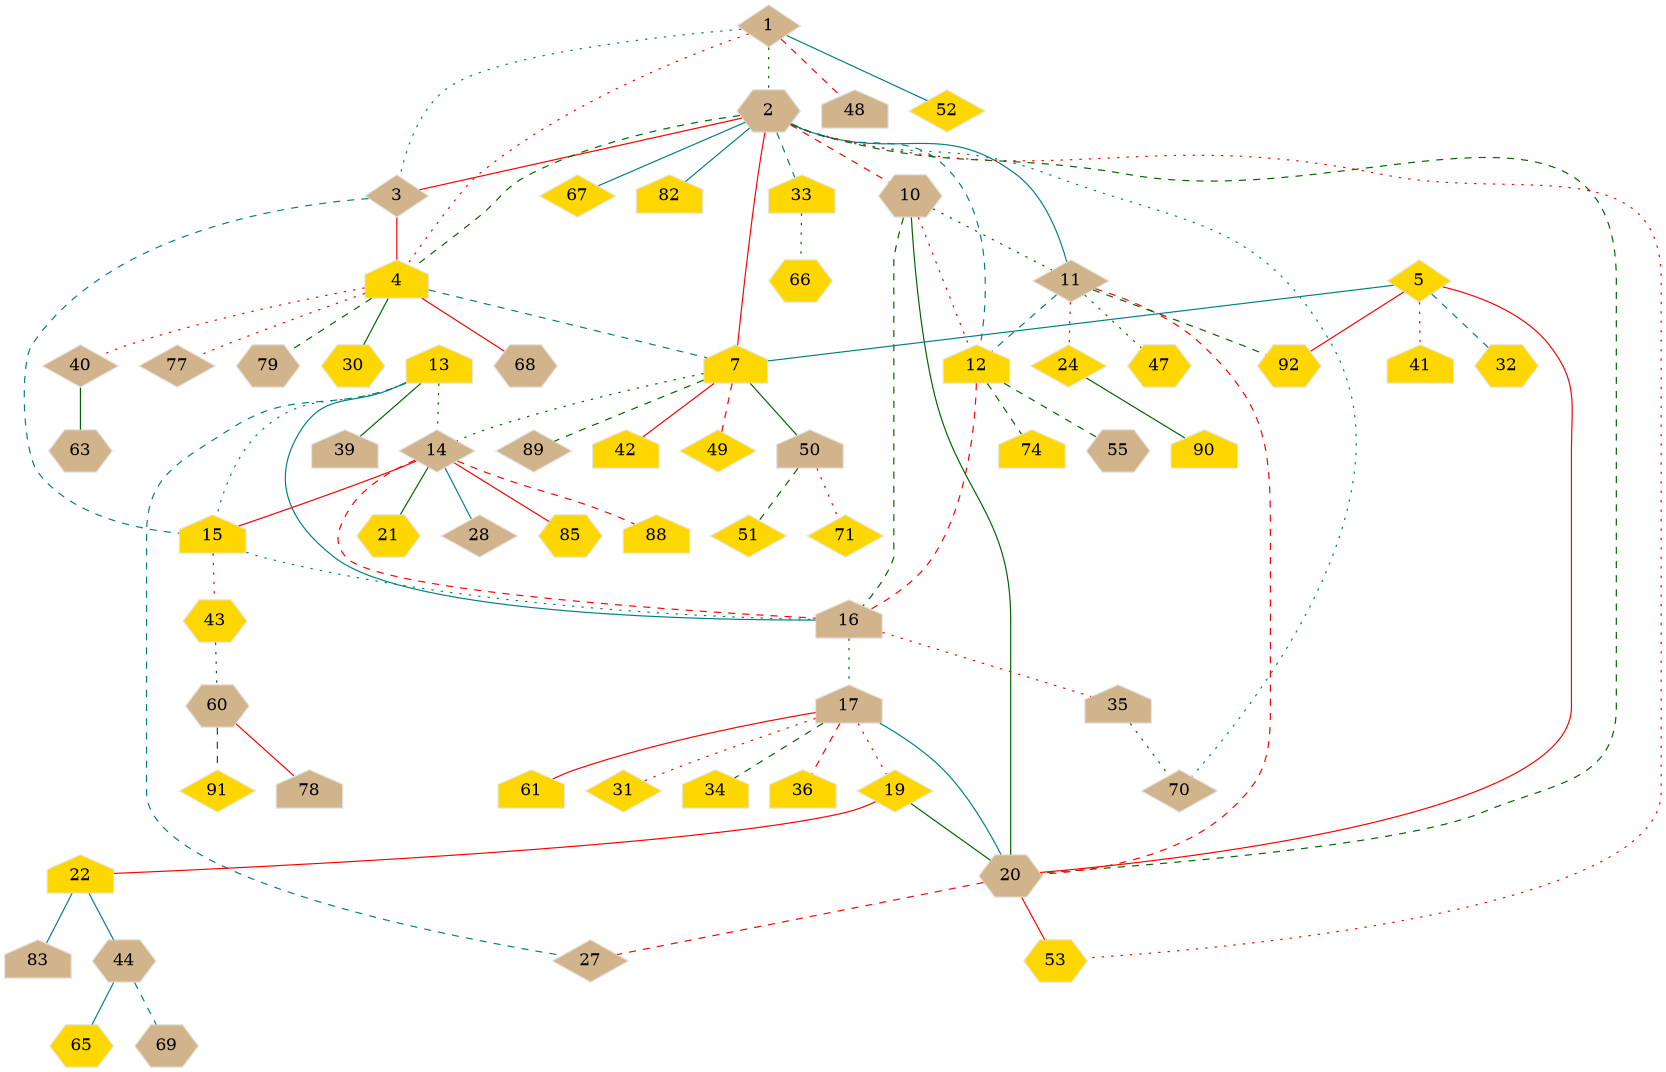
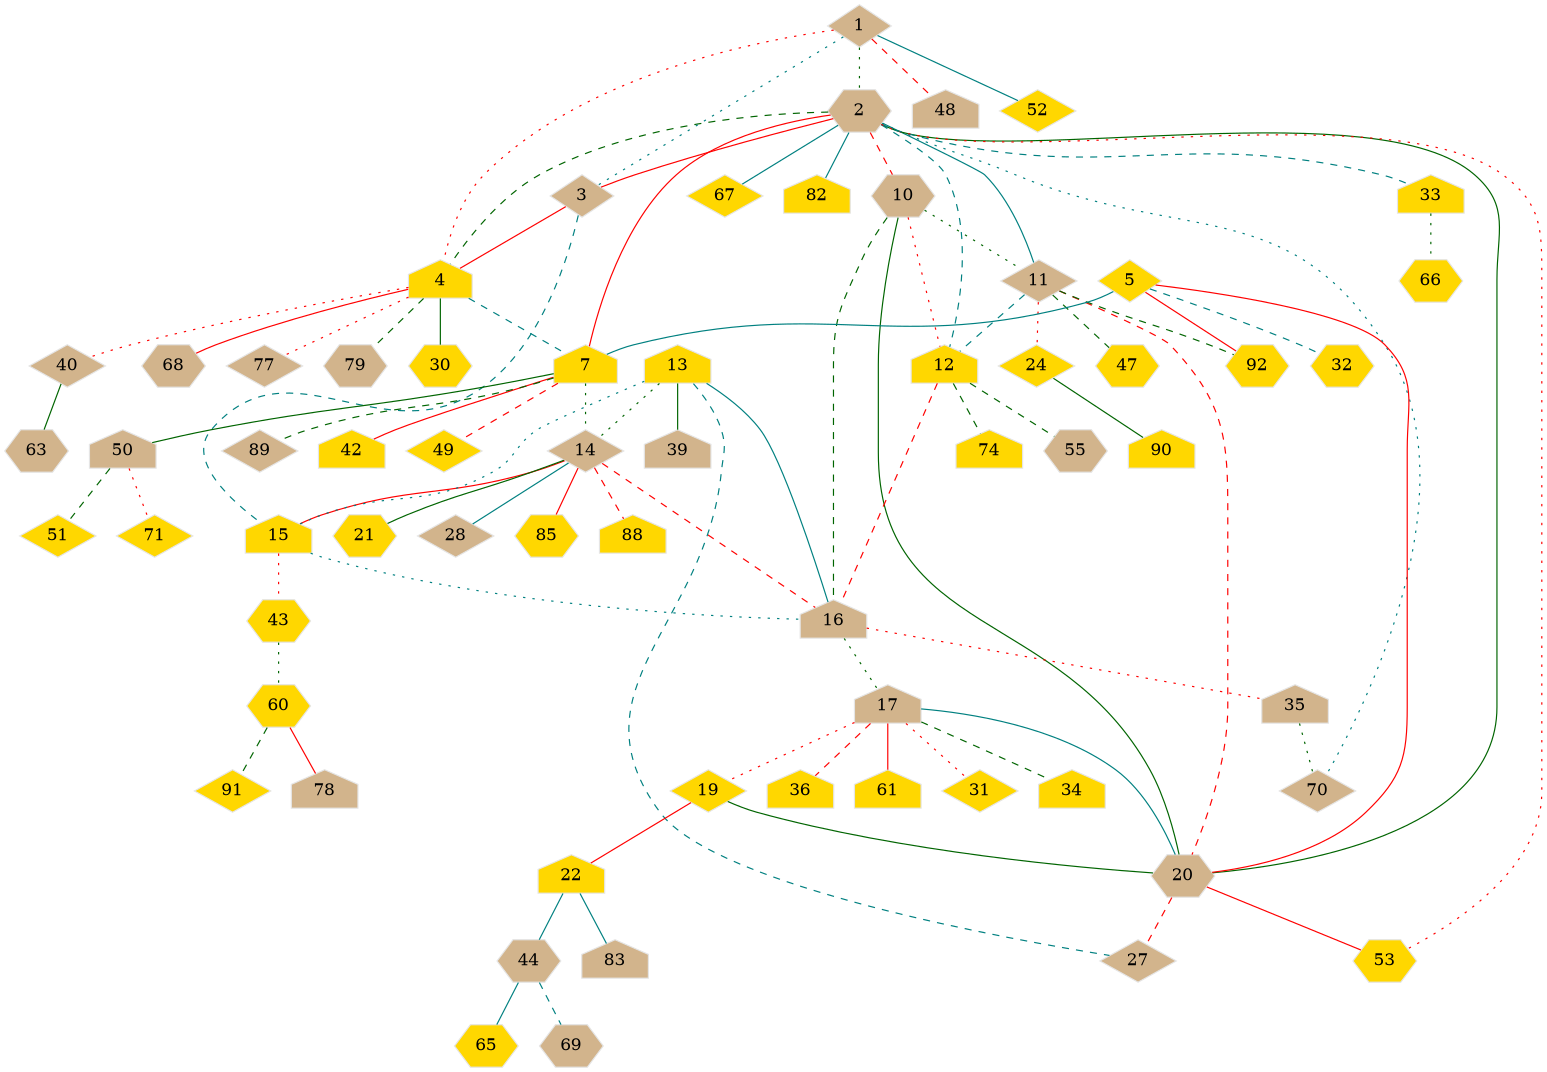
edge "11" -- "47": style dotted -> dashed
edge "2" -- "20": style dashed -> solid
node "41": removed
node "60": fillcolor tan -> gold
